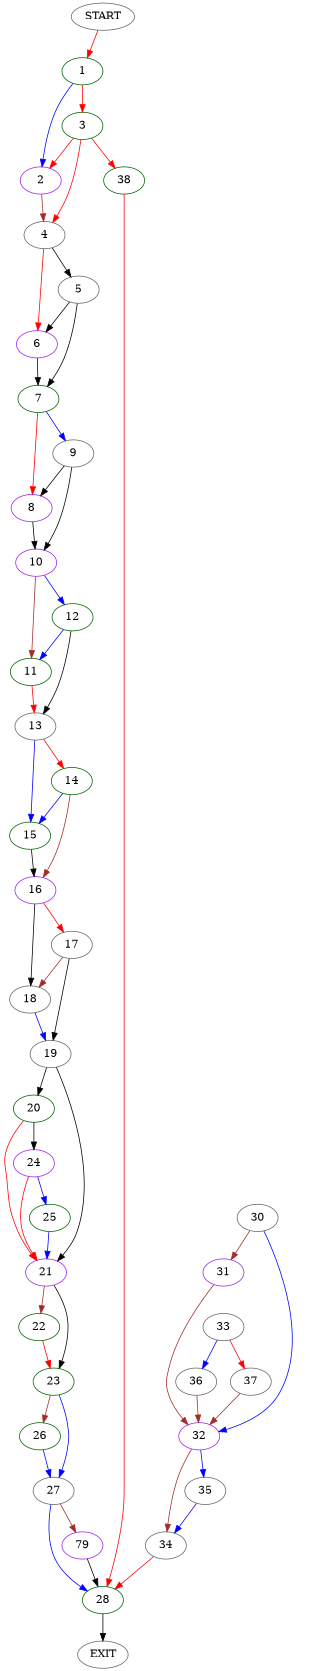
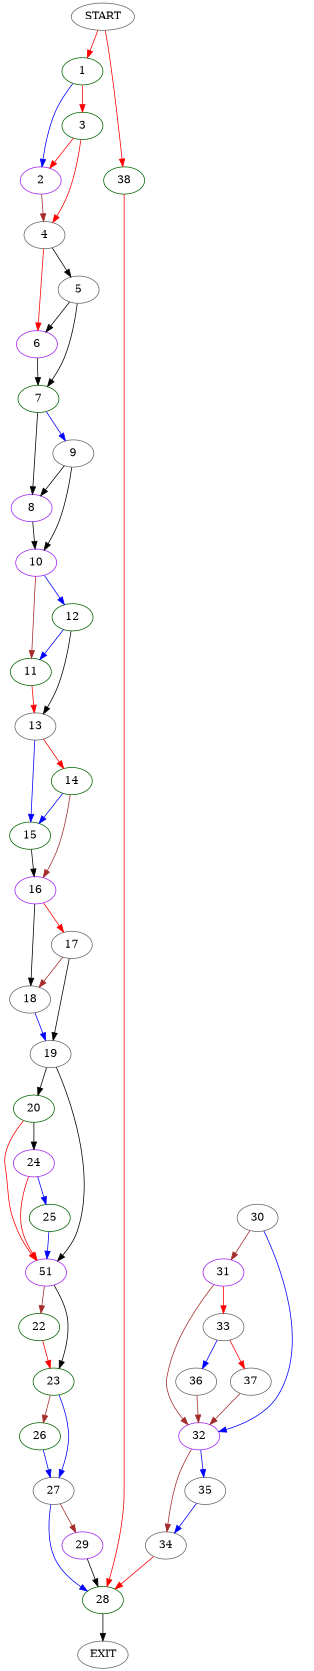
edge "3" -> "38": now "START" -> "38"
edge "7" -> "8": color red -> black
node "21": label "21" -> "51"
edge "31" -> "33": added
node "79": label "79" -> "29"
